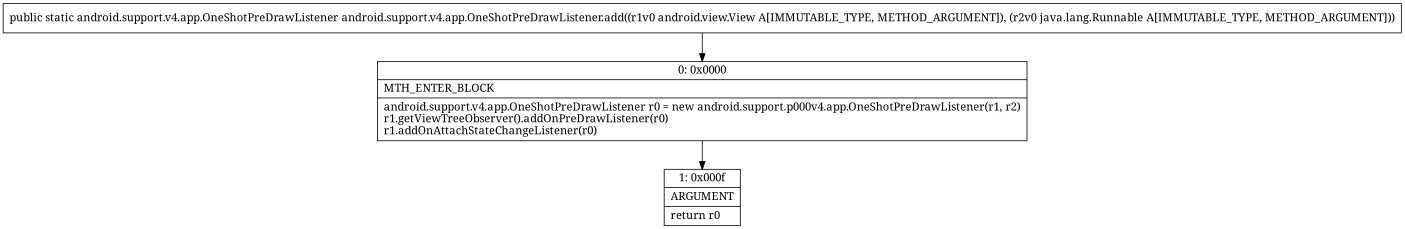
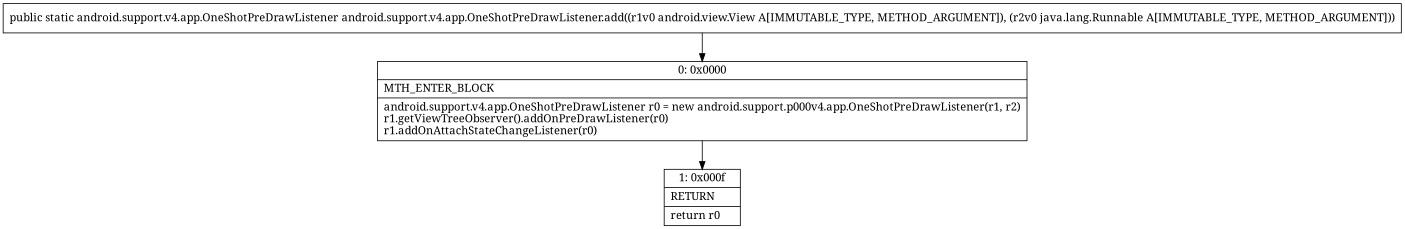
node "1: 0x000f": text "ARGUMENT" -> "RETURN"
